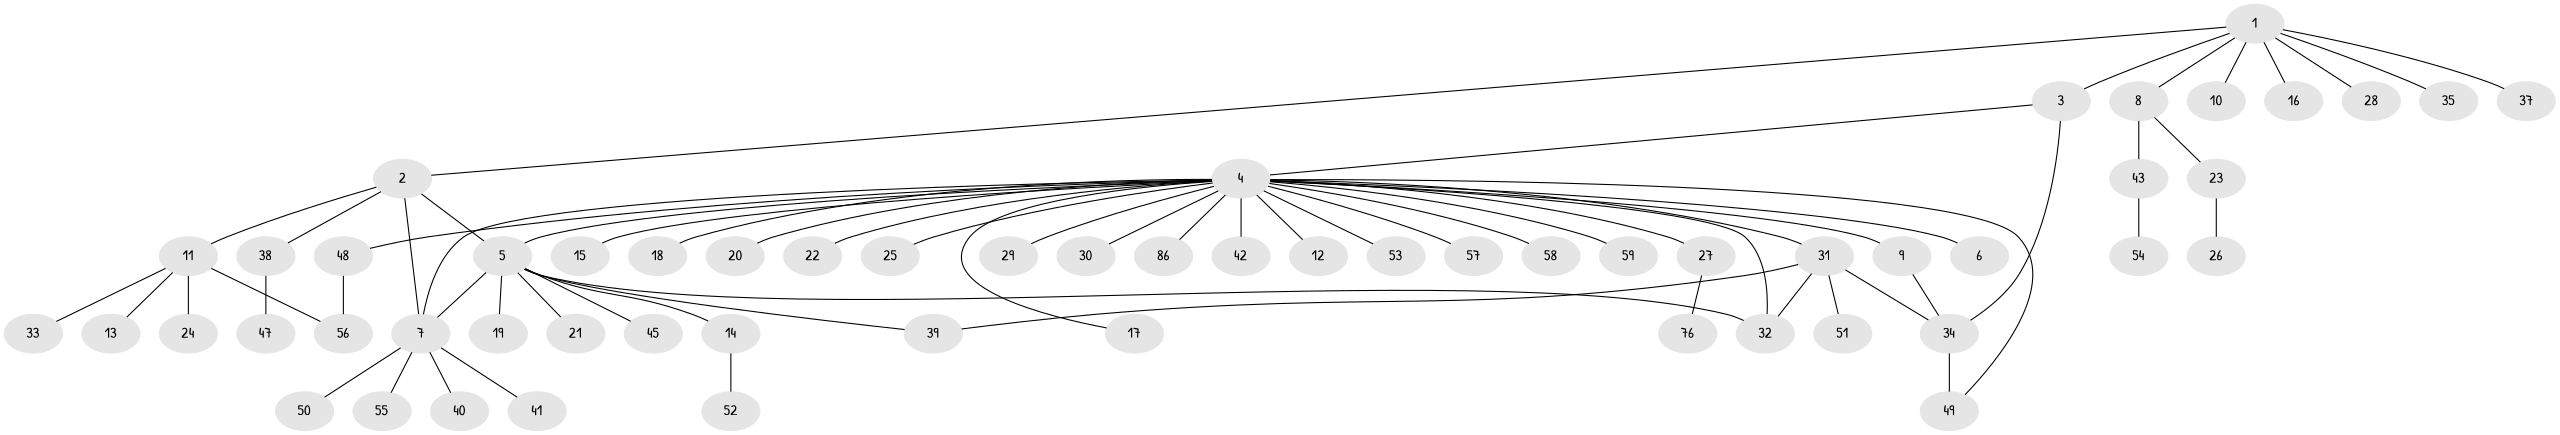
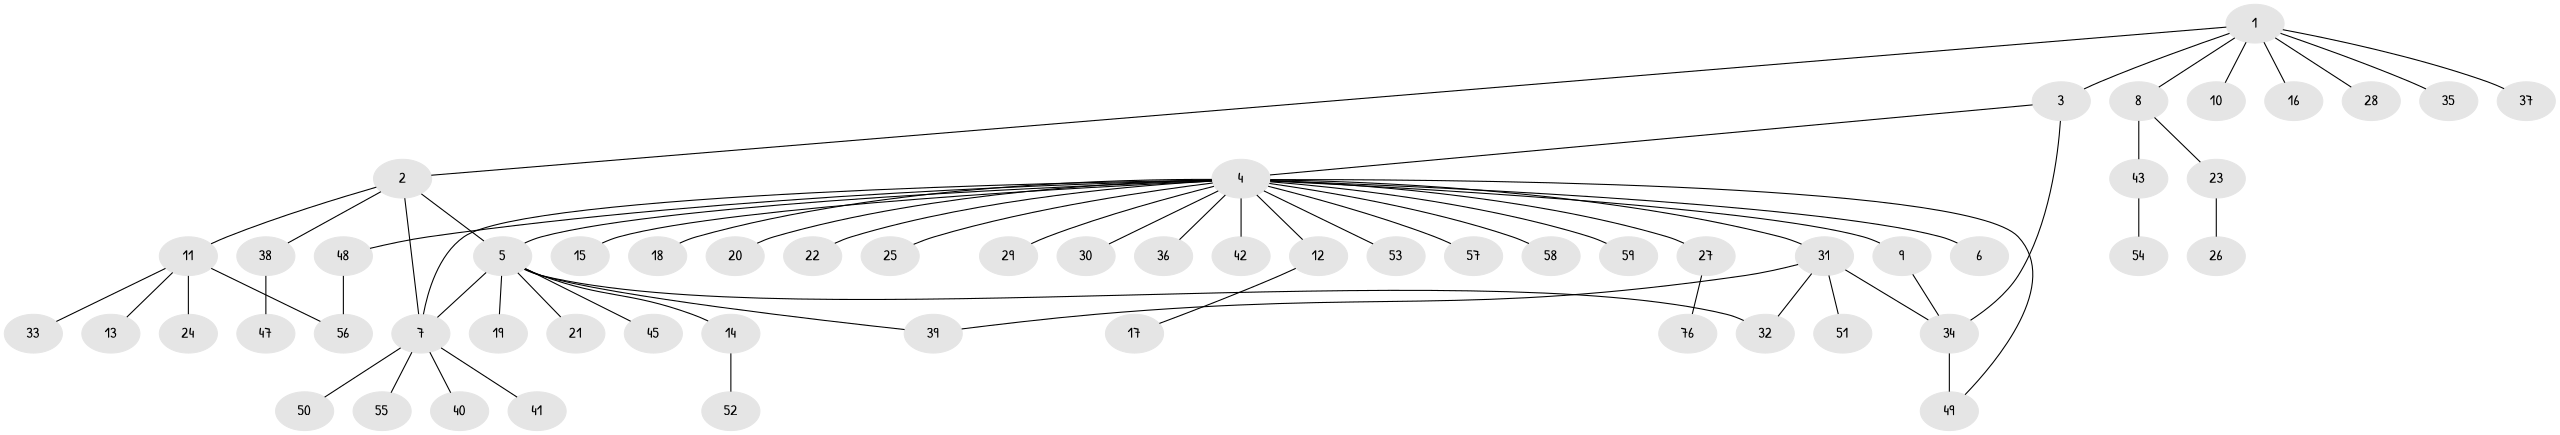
edge "4" -- "32": removed
edge "4" -- "17": now "12" -- "17"
node "86": label "86" -> "36"
